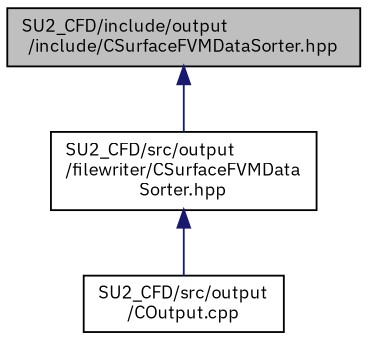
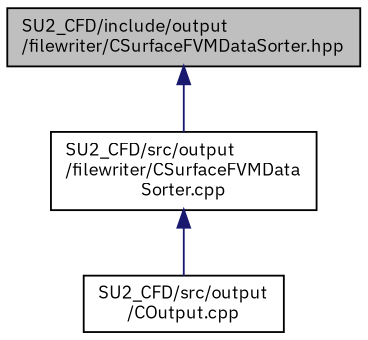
node "SU2_CFD/include/output /include/CSurfaceFVMDataSorter.hpp": label "SU2_CFD/include/output /include/CSurfaceFVMDataSorter.hpp" -> "SU2_CFD/include/output /filewriter/CSurfaceFVMDataSorter.hpp"
node "SU2_CFD/src/output /filewriter/CSurfaceFVMData Sorter.hpp": label "SU2_CFD/src/output /filewriter/CSurfaceFVMData Sorter.hpp" -> "SU2_CFD/src/output /filewriter/CSurfaceFVMData Sorter.cpp"
